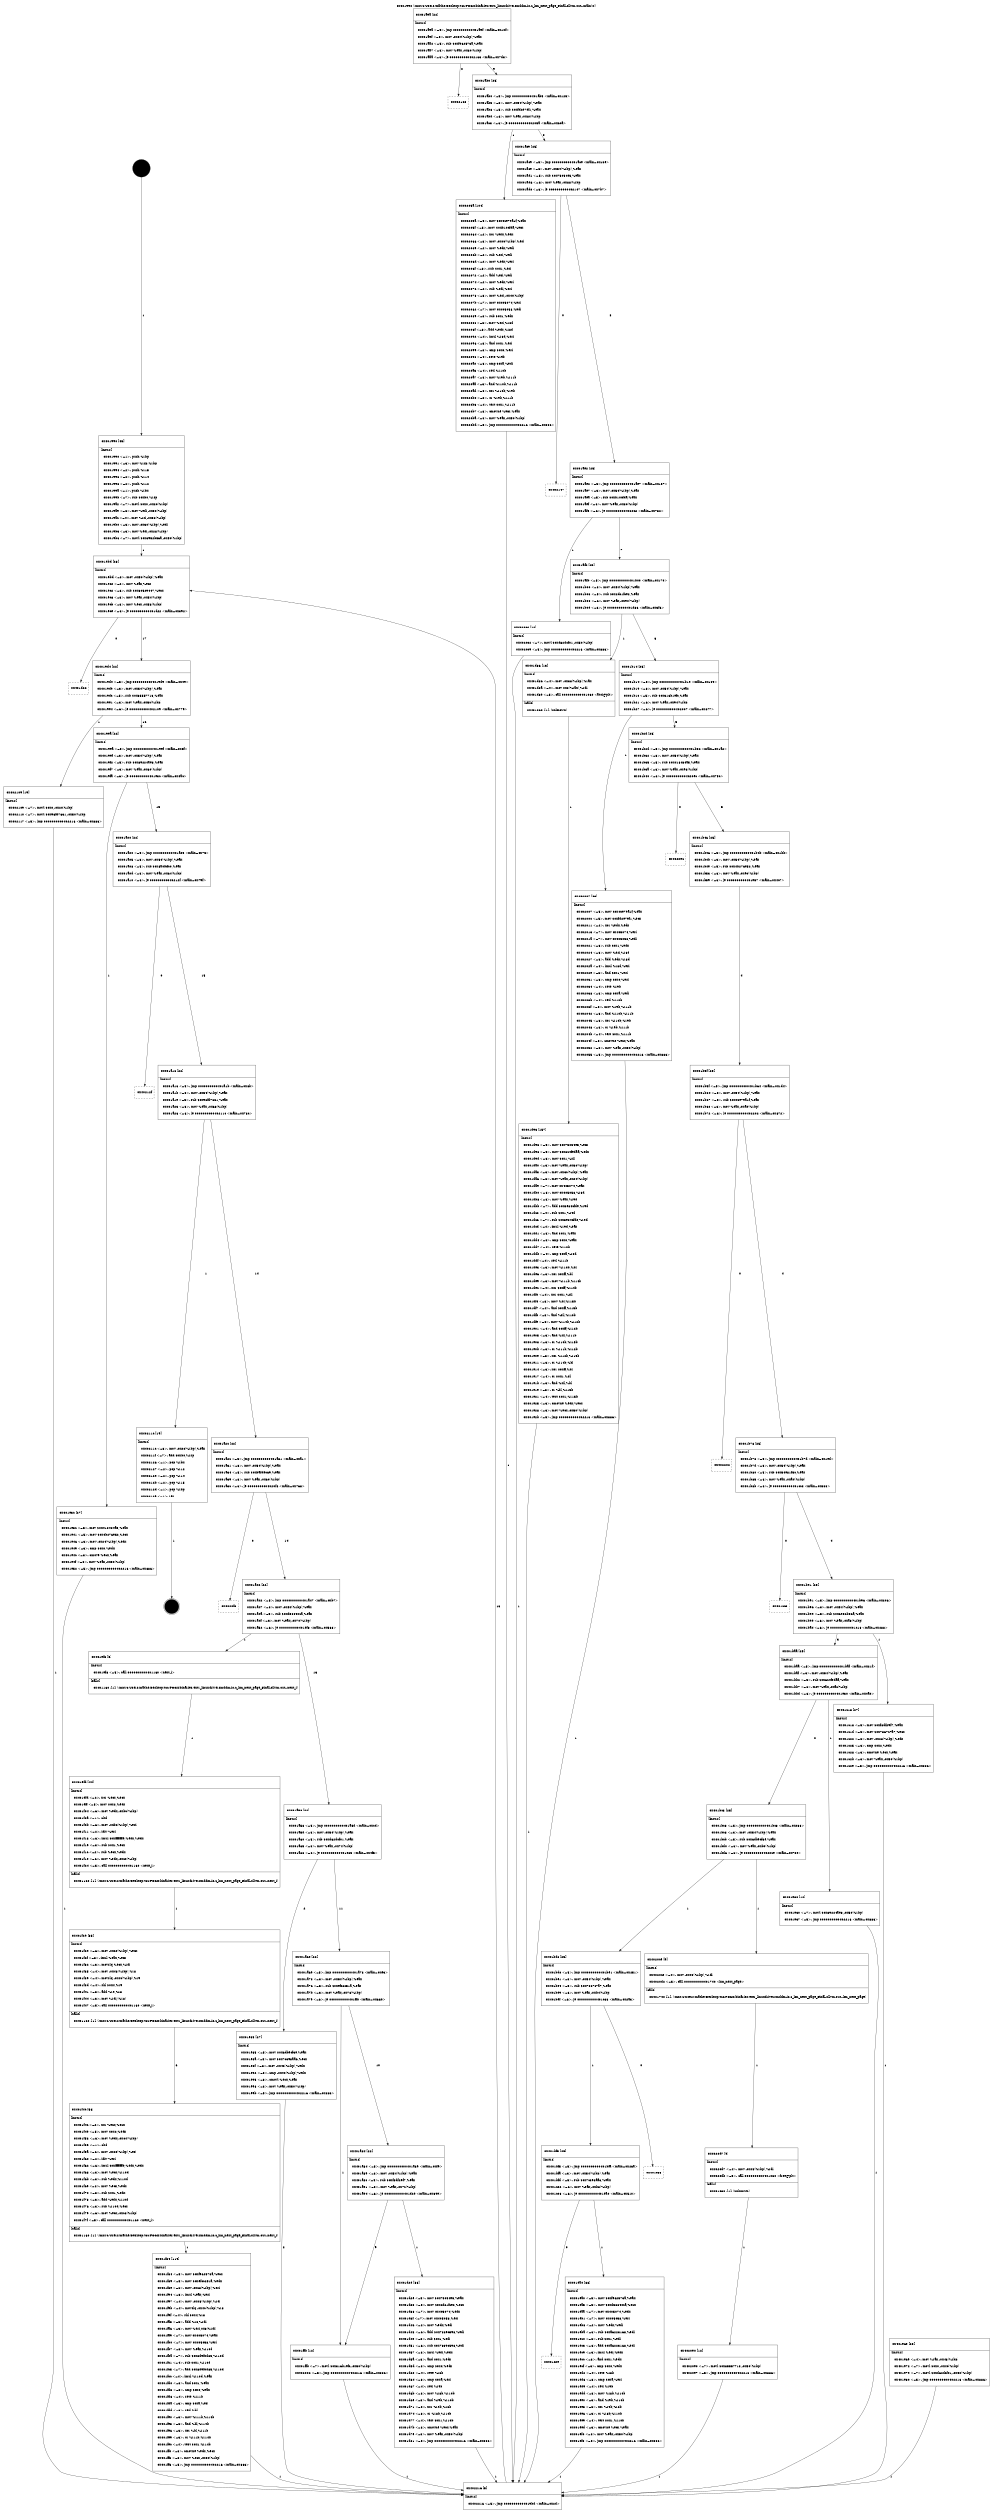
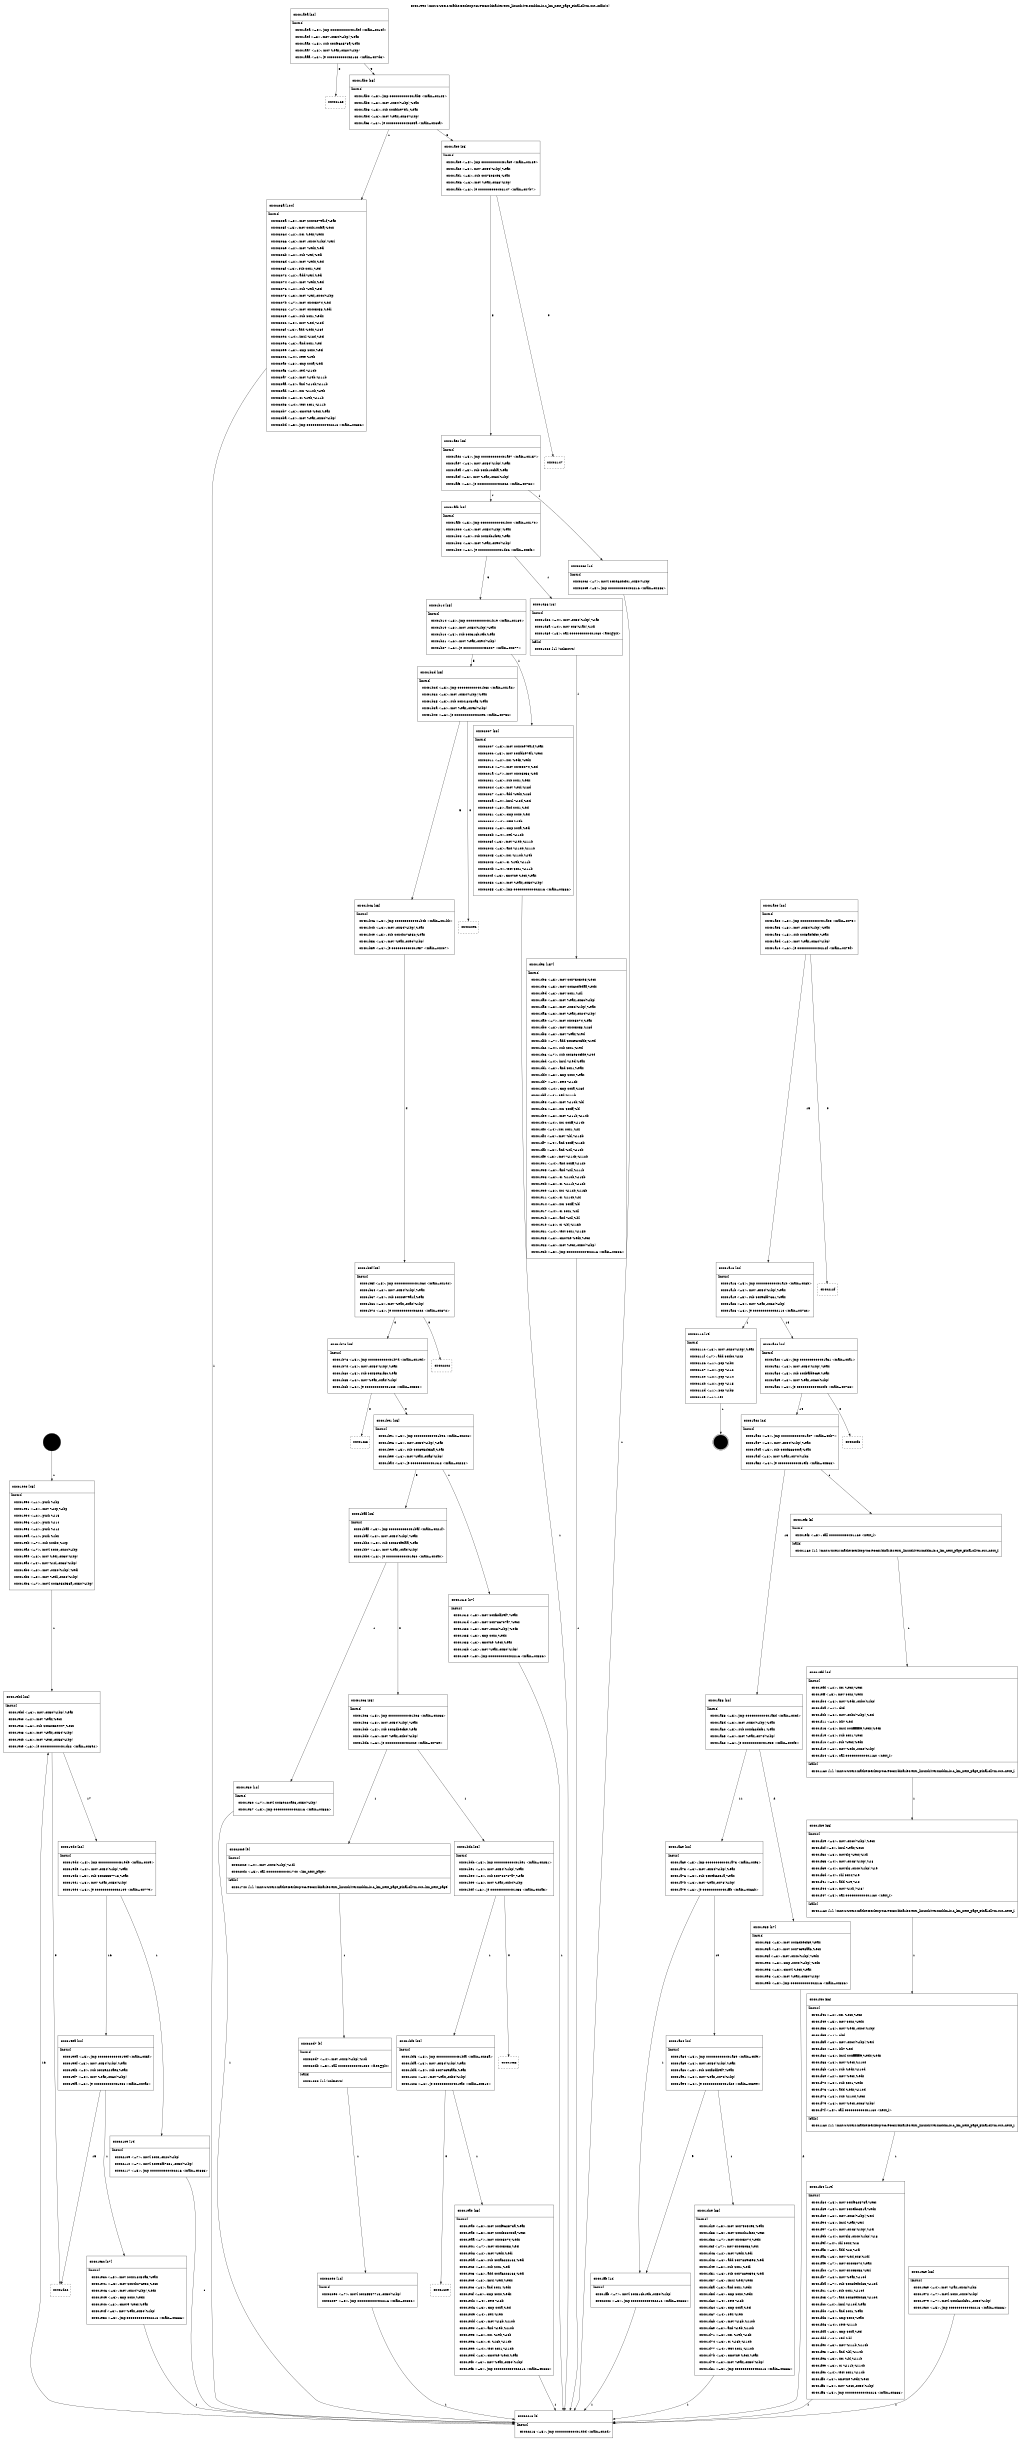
edge "0x4019ea [22]" -> "0x401a00 [22]": now "0x4019ea [22]" -> "0x401d22"
edge "0x401f29 [35]" -> "0x401f4c [56]": label " 6" -> " 1"
